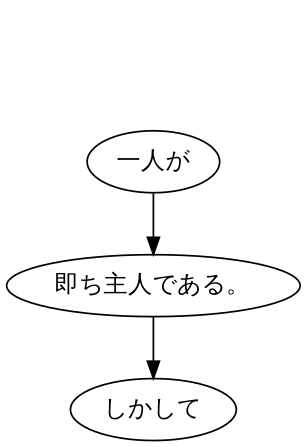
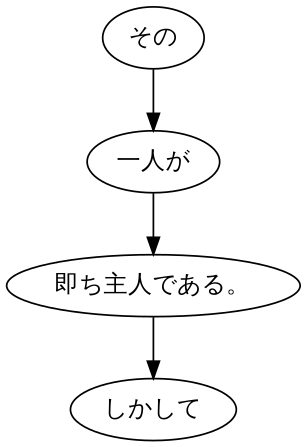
node "その": added
